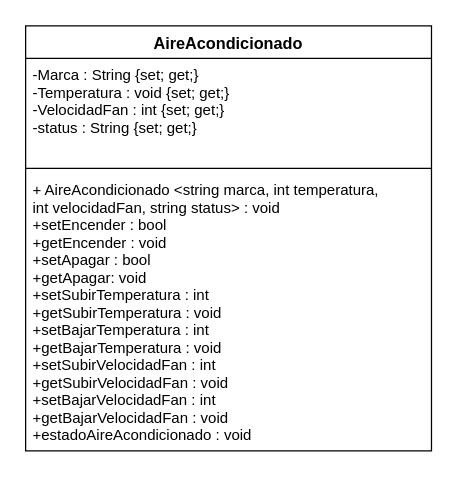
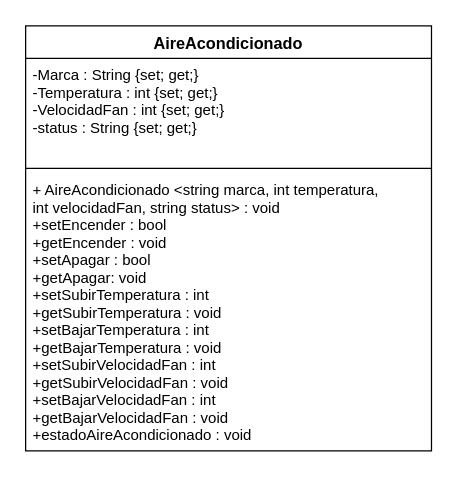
node "-Marca : String {set; get;} -Temperatura : void {set; get;} -VelocidadFan : int {set; get;} -status : String {set; get;}": label "-Marca : String {set; get;} -Temperatura : void {set; get;} -VelocidadFan : int {set; get;} -status : String {set; get;}" -> "-Marca : String {set; get;} -Temperatura : int {set; get;} -VelocidadFan : int {set; get;} -status : String {set; get;}"
